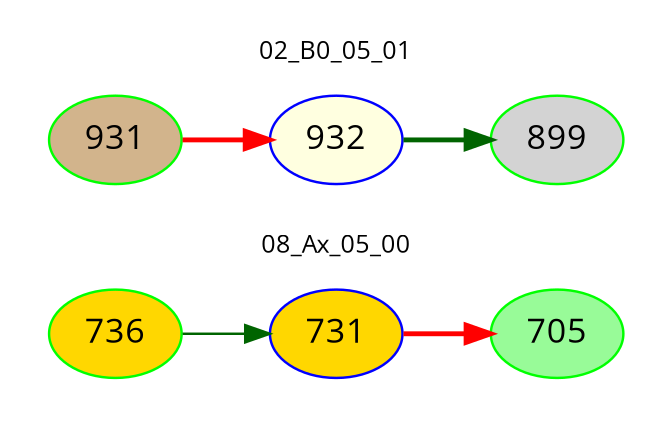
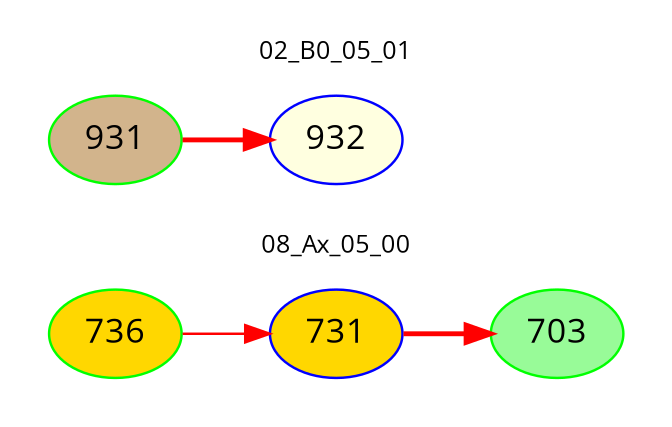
node "899": removed
edge "736" -> "731": color darkgreen -> red
node "705": label "705" -> "703"
